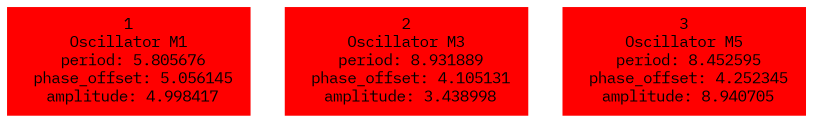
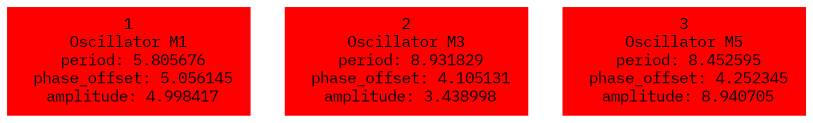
node "2": text "period: 8.931889" -> "period: 8.931829"
